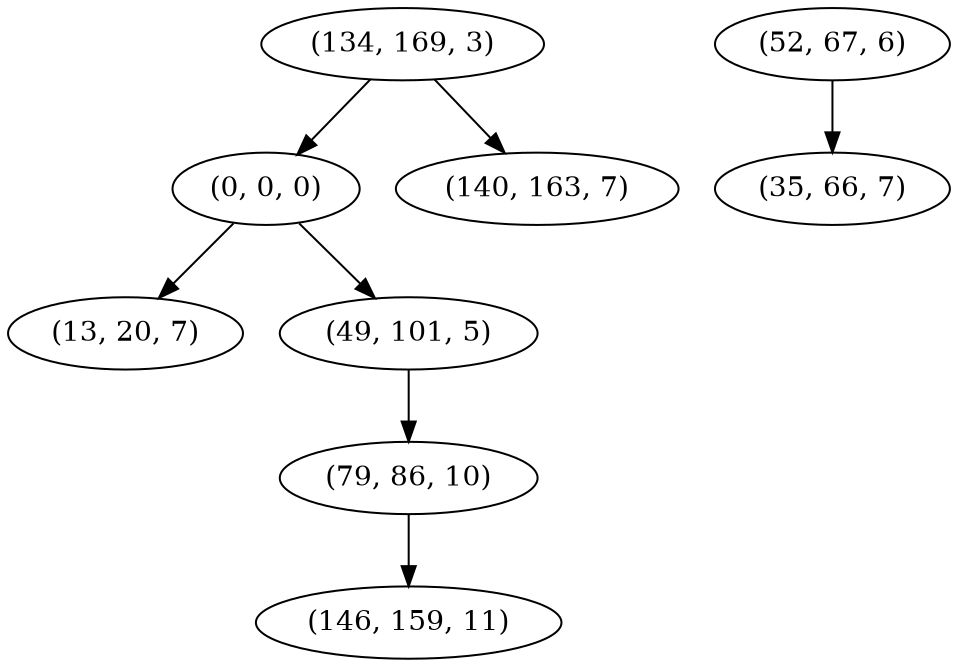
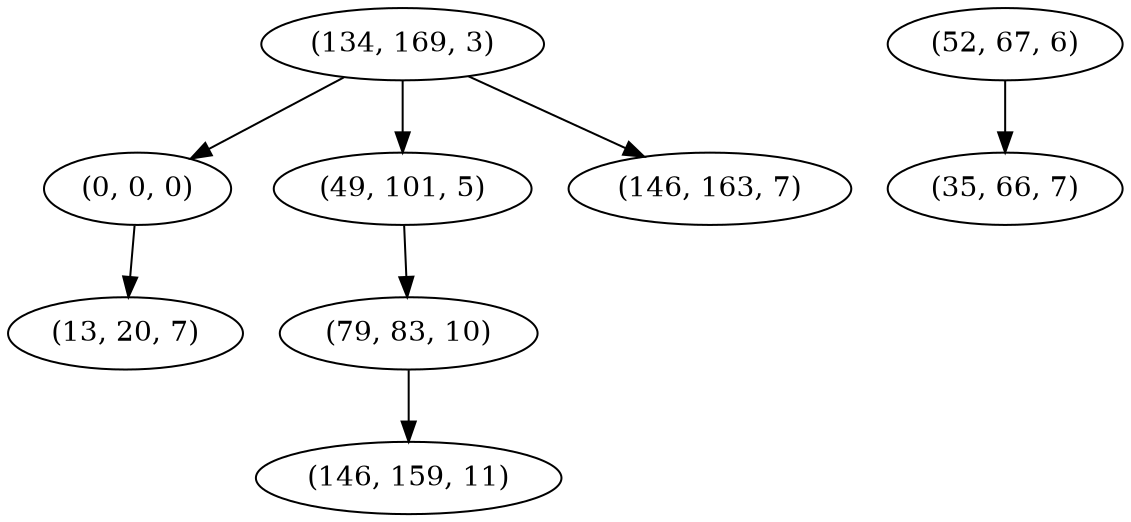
node "(140, 163, 7)": label "(140, 163, 7)" -> "(146, 163, 7)"
edge "(0, 0, 0)" -> "(49, 101, 5)": now "(134, 169, 3)" -> "(49, 101, 5)"
node "(79, 86, 10)": label "(79, 86, 10)" -> "(79, 83, 10)"
